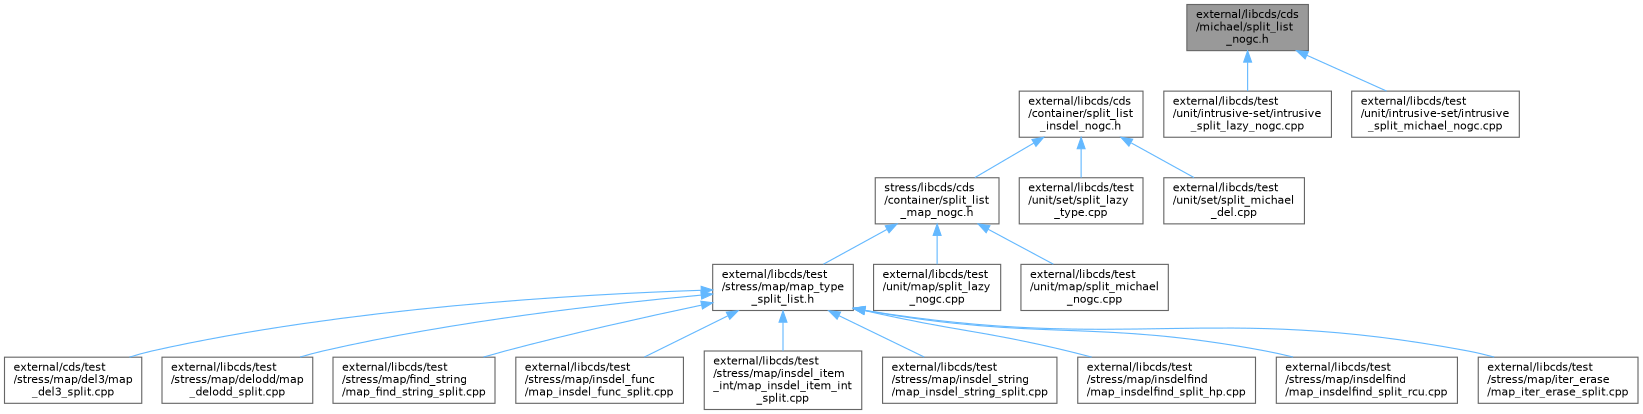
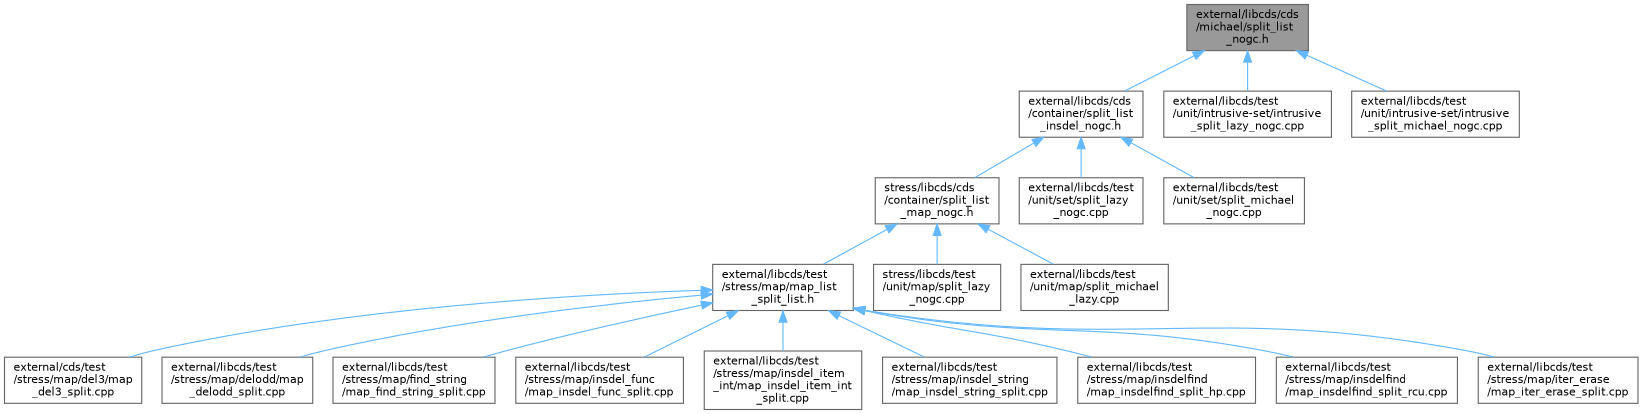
edge "external/libcds/cds /container/split_list _insdel_nogc.h" -> "external/libcds/cds /michael/split_list _nogc.h": added
node "external/libcds/test /unit/set/split_lazy _type.cpp": label "external/libcds/test /unit/set/split_lazy _type.cpp" -> "external/libcds/test /unit/set/split_lazy _nogc.cpp"
node "external/libcds/test /unit/set/split_michael _del.cpp": label "external/libcds/test /unit/set/split_michael _del.cpp" -> "external/libcds/test /unit/set/split_michael _nogc.cpp"
node "external/libcds/test /stress/map/map_type _split_list.h": label "external/libcds/test /stress/map/map_type _split_list.h" -> "external/libcds/test /stress/map/map_list _split_list.h"
node "external/libcds/test /unit/map/split_lazy _nogc.cpp": label "external/libcds/test /unit/map/split_lazy _nogc.cpp" -> "stress/libcds/test /unit/map/split_lazy _nogc.cpp"
node "external/libcds/test /unit/map/split_michael _nogc.cpp": label "external/libcds/test /unit/map/split_michael _nogc.cpp" -> "external/libcds/test /unit/map/split_michael _lazy.cpp"
